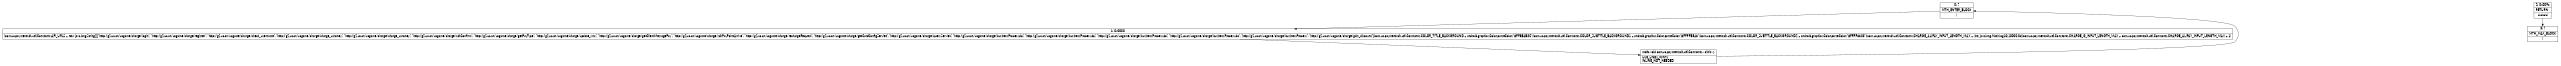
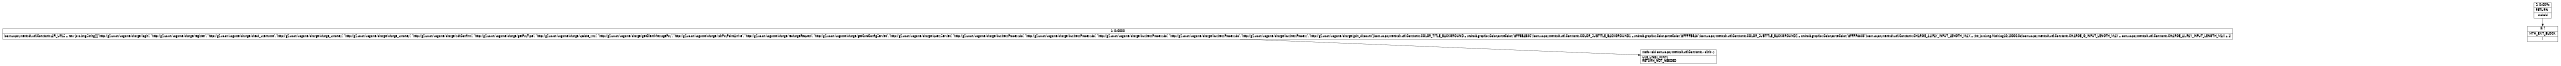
node "0: ?": removed
node "3: ?": text "MTH_MAX_BLOCK" -> "MTH_EXIT_BLOCK"
node "static void com.uc.paymentsdk.util.Constants.<clinit>()": text "INLINE_NOT_NEEDED" -> "RETURN_NOT_NEEDED"
